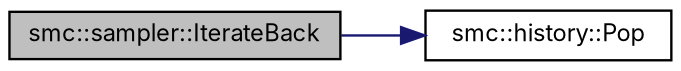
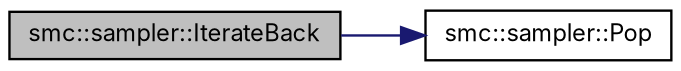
node "smc::history::Pop": label "smc::history::Pop" -> "smc::sampler::Pop"
